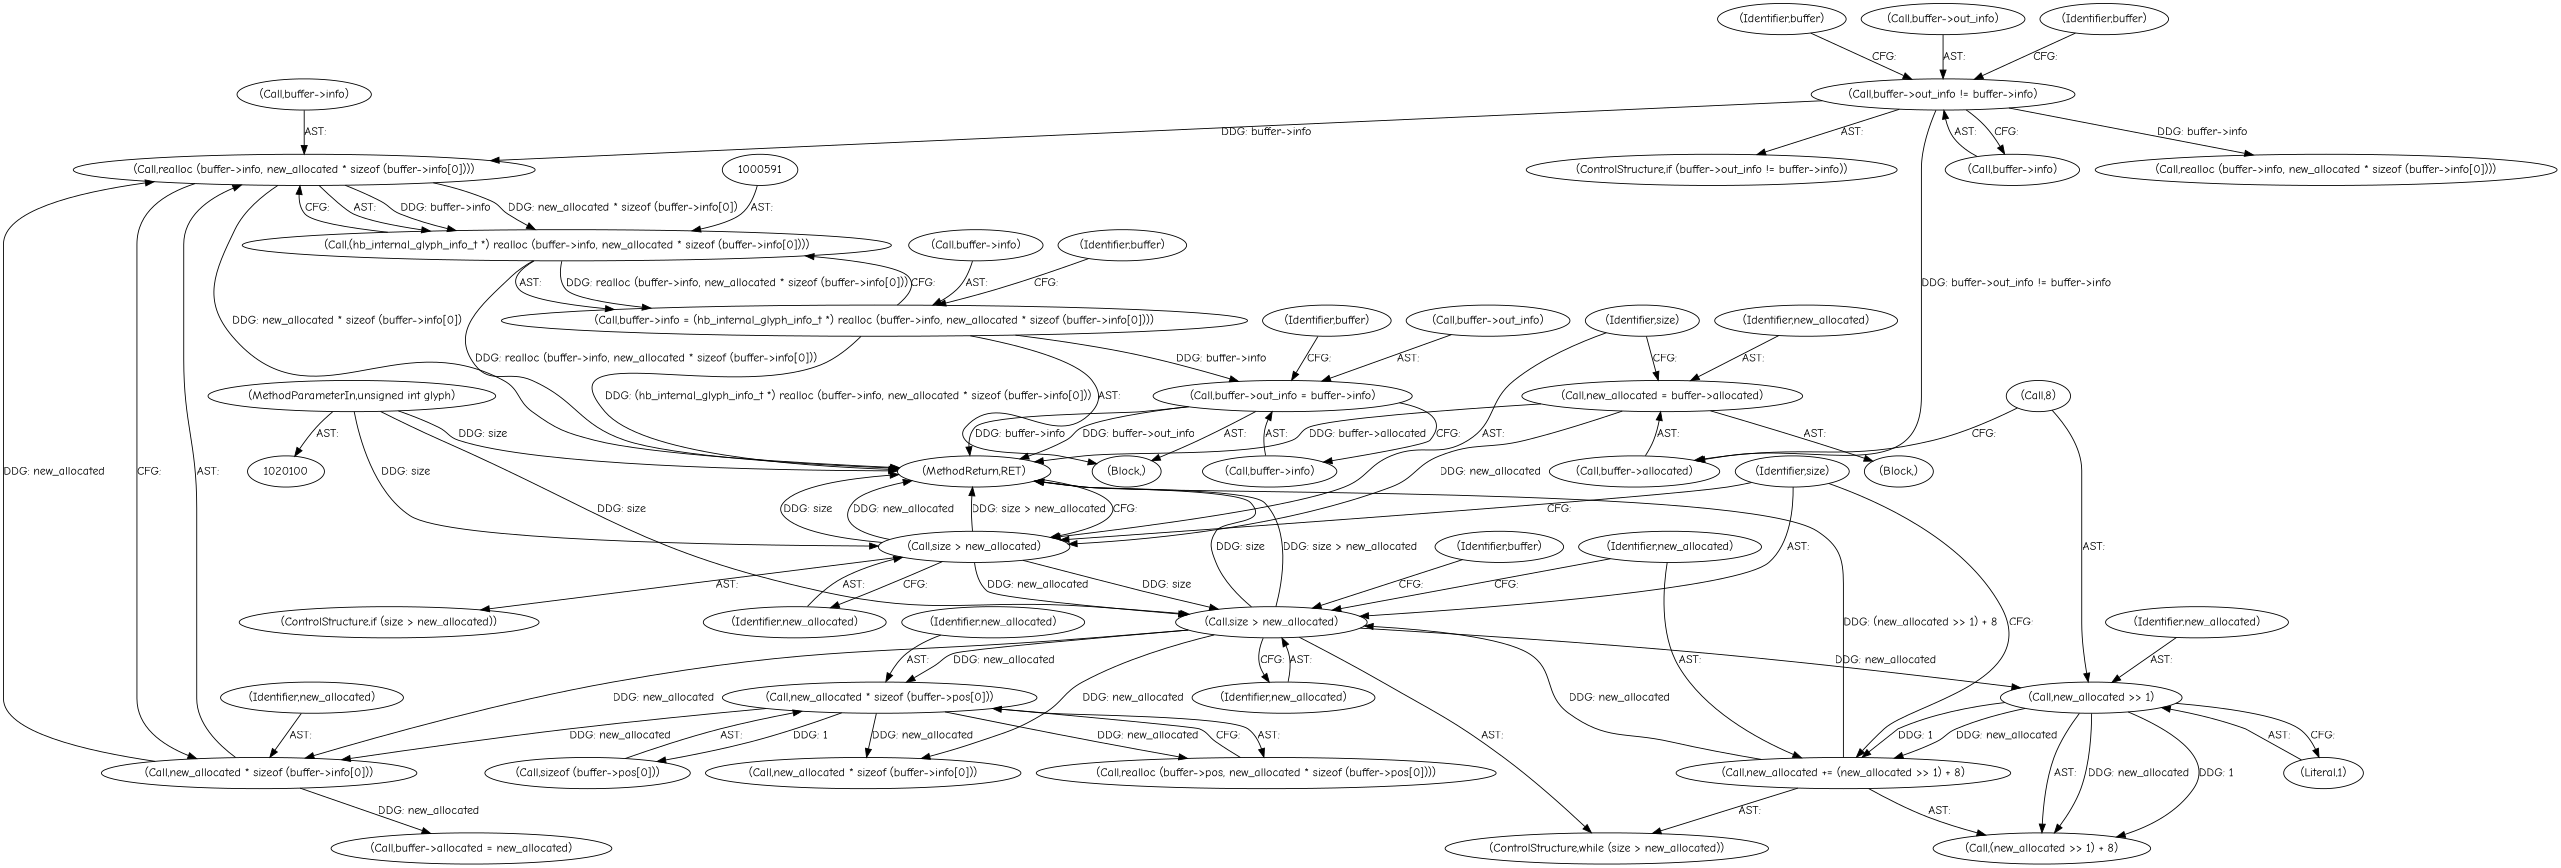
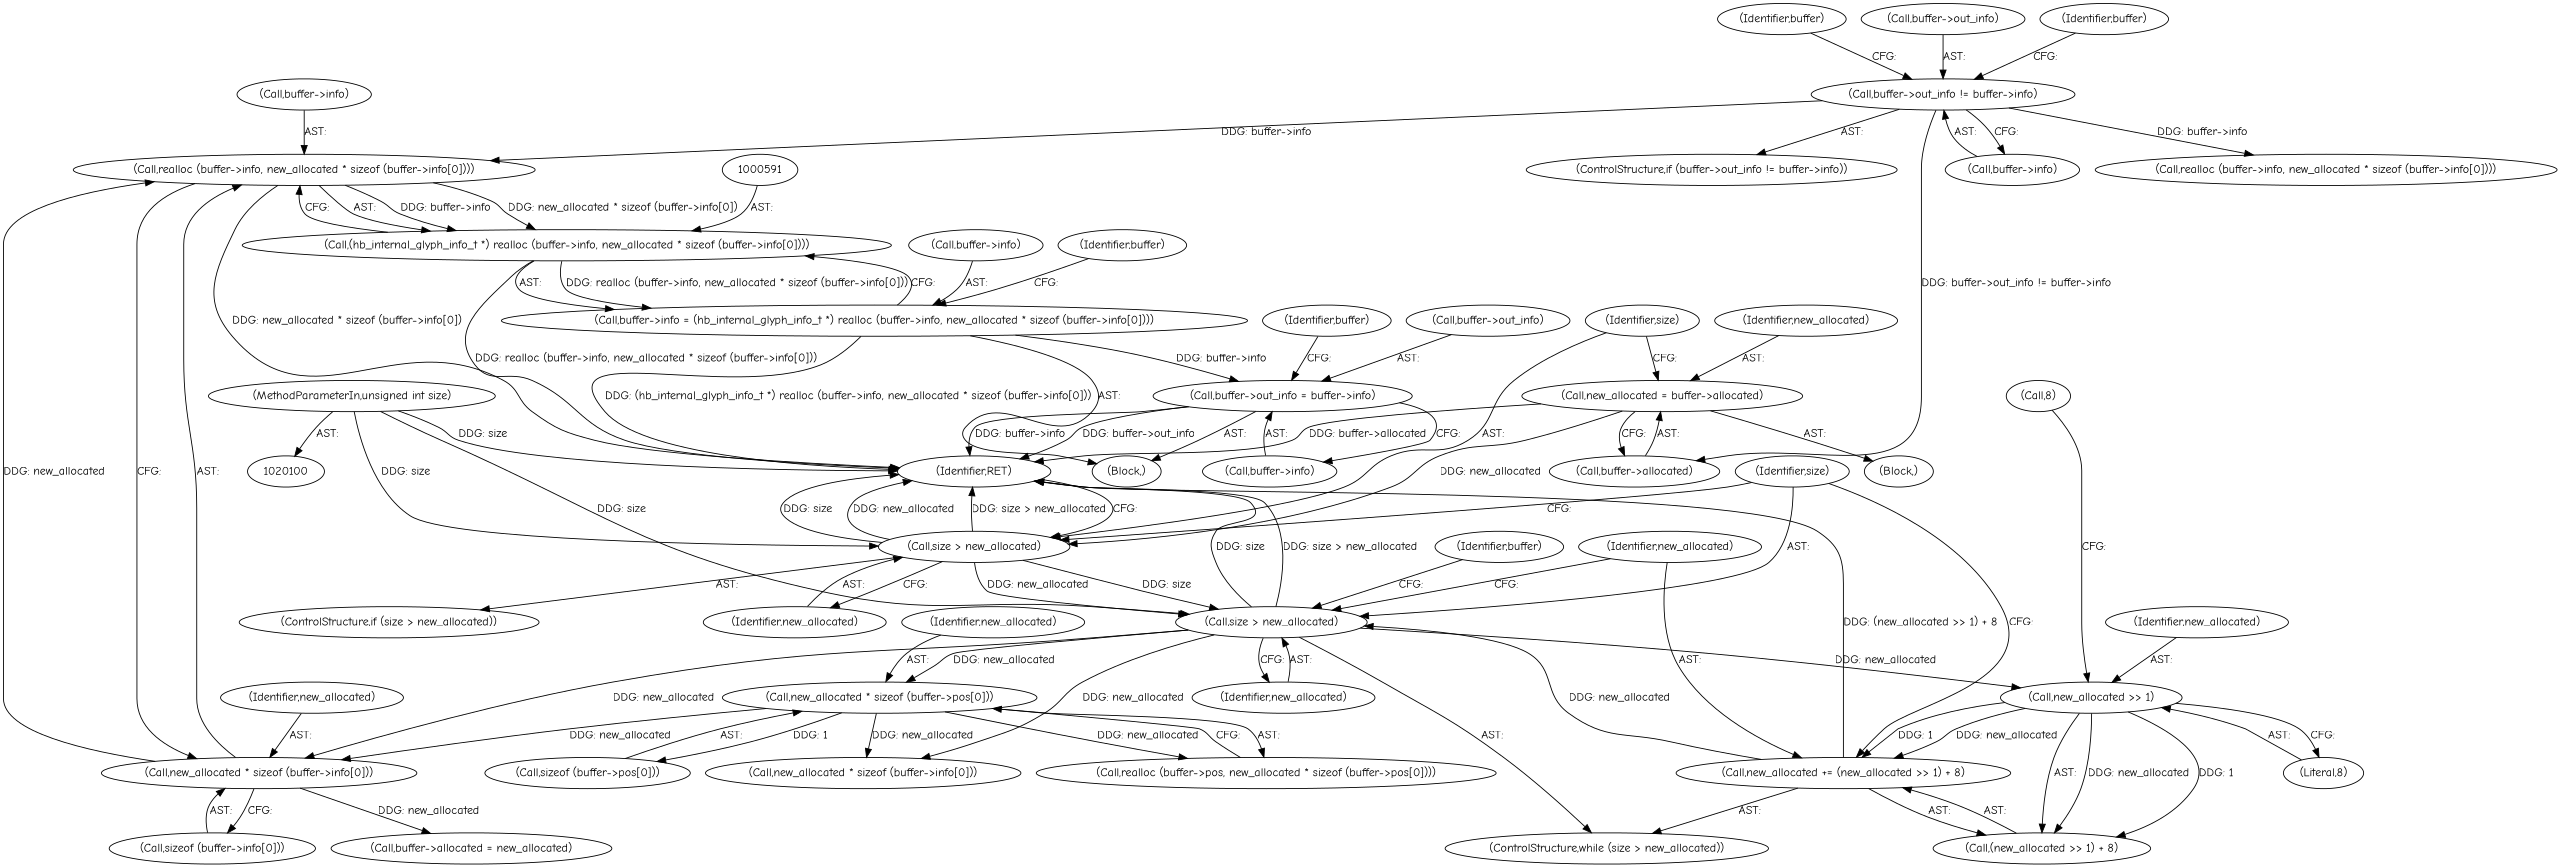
node "(MethodParameterIn,unsigned int glyph)": label "(MethodParameterIn,unsigned int glyph)" -> "(MethodParameterIn,unsigned int size)"
edge "(Call,8)" -> "(Call,buffer->allocated)": now "(Call,new_allocated = buffer->allocated)" -> "(Call,buffer->allocated)"
node "(MethodReturn,RET)": label "(MethodReturn,RET)" -> "(Identifier,RET)"
edge "(Call,8)" -> "(Call,new_allocated >> 1)": label "AST: " -> "CFG: "
node "(Literal,1)": label "(Literal,1)" -> "(Literal,8)"
edge "(Call,(new_allocated >> 1) + 8)" -> "(Call,new_allocated += (new_allocated >> 1) + 8)": added, label "AST:"
node "(Call,sizeof (buffer->info[0]))": added
